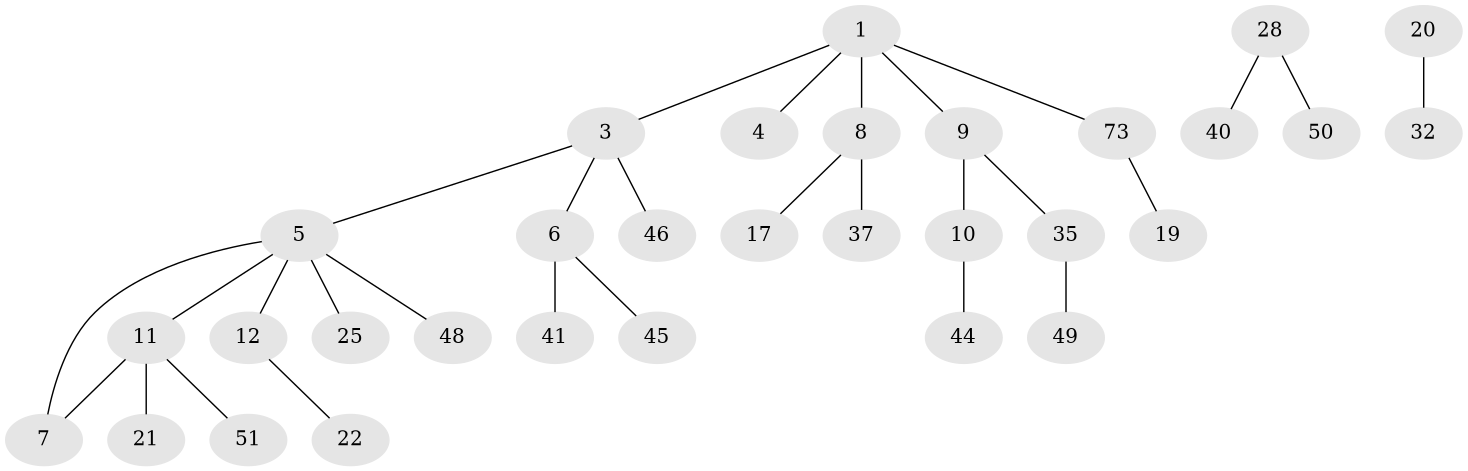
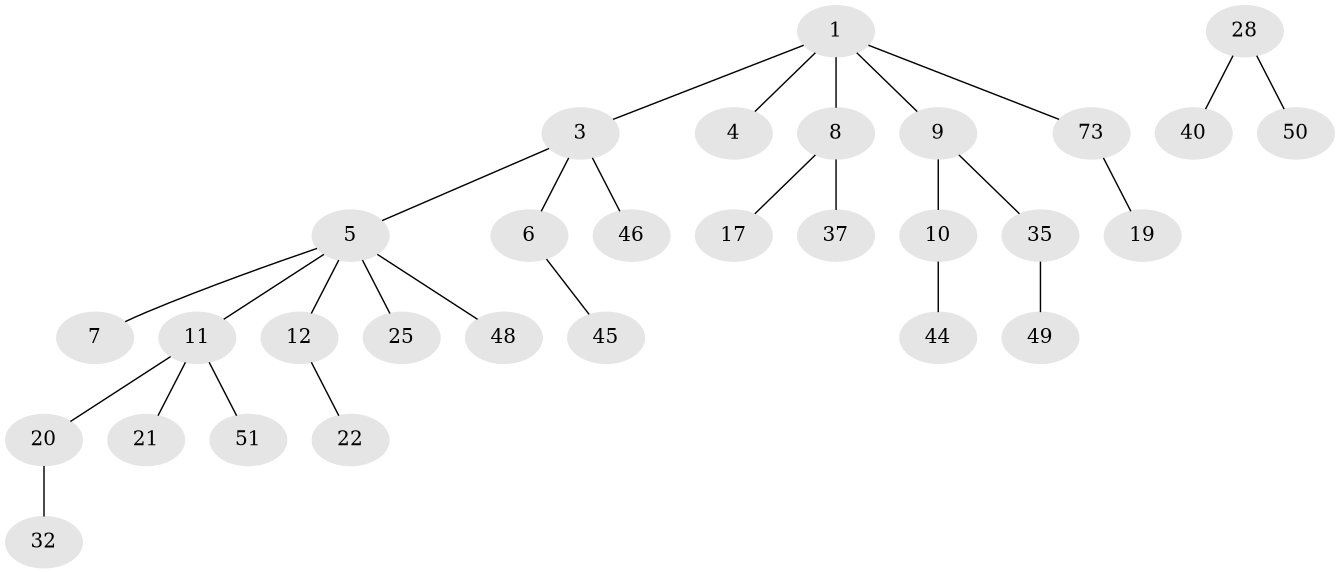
node "41": removed
edge "11" -- "7": now "11" -- "20"
